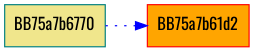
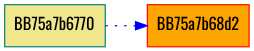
node "BB75a7b61d2": label "BB75a7b61d2" -> "BB75a7b68d2"
